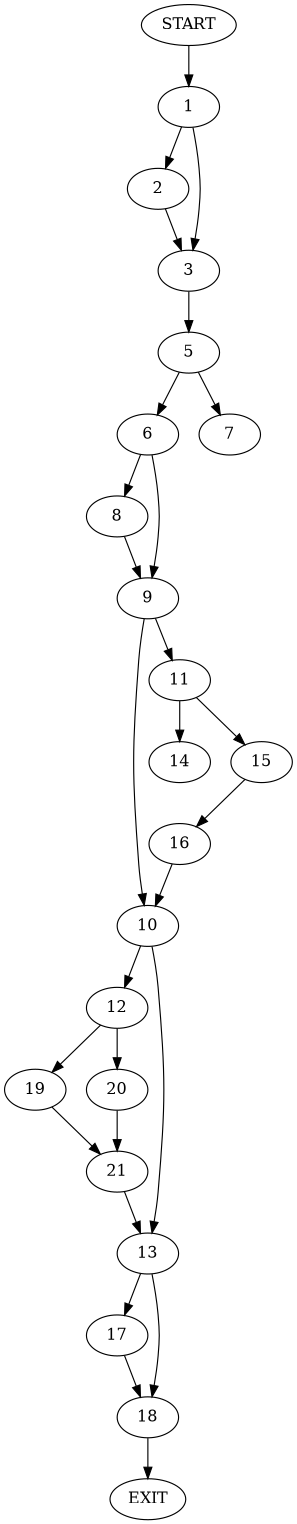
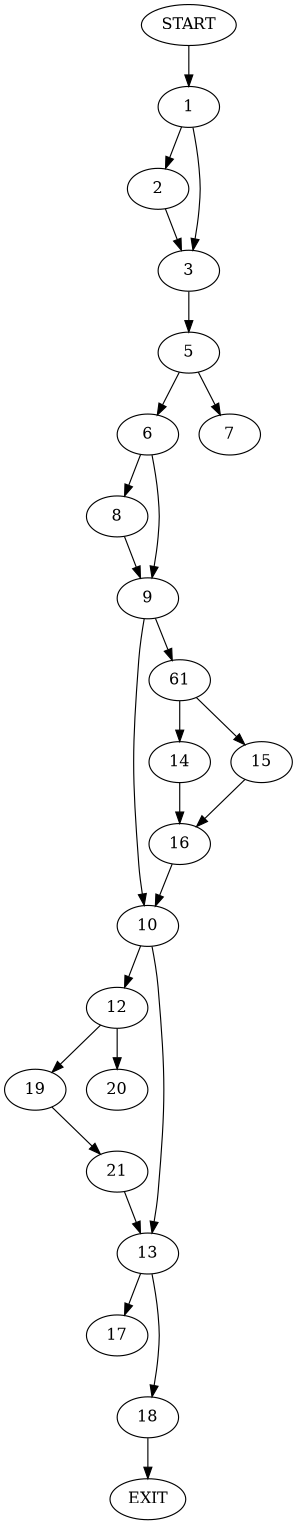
node "11": label "11" -> "61"
edge "14" -> "16": added
edge "20" -> "21": removed
edge "17" -> "18": removed
